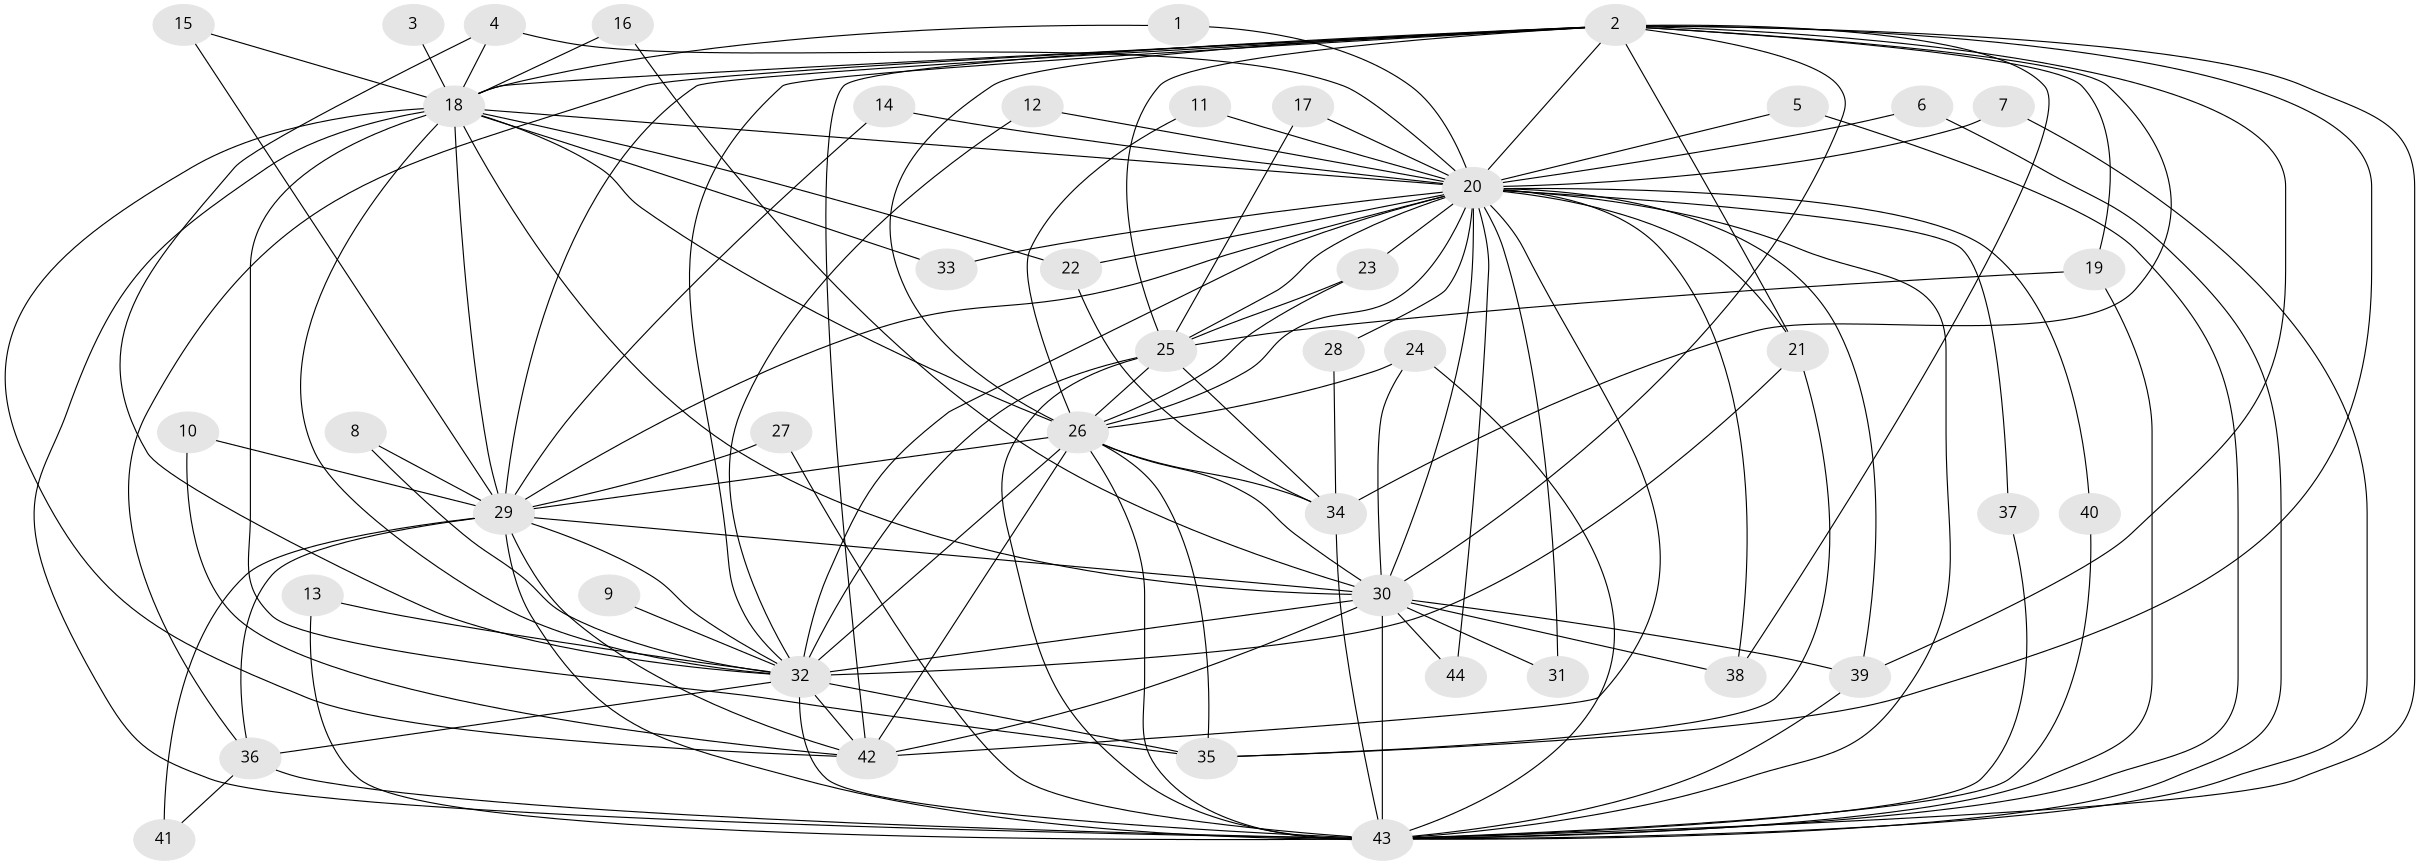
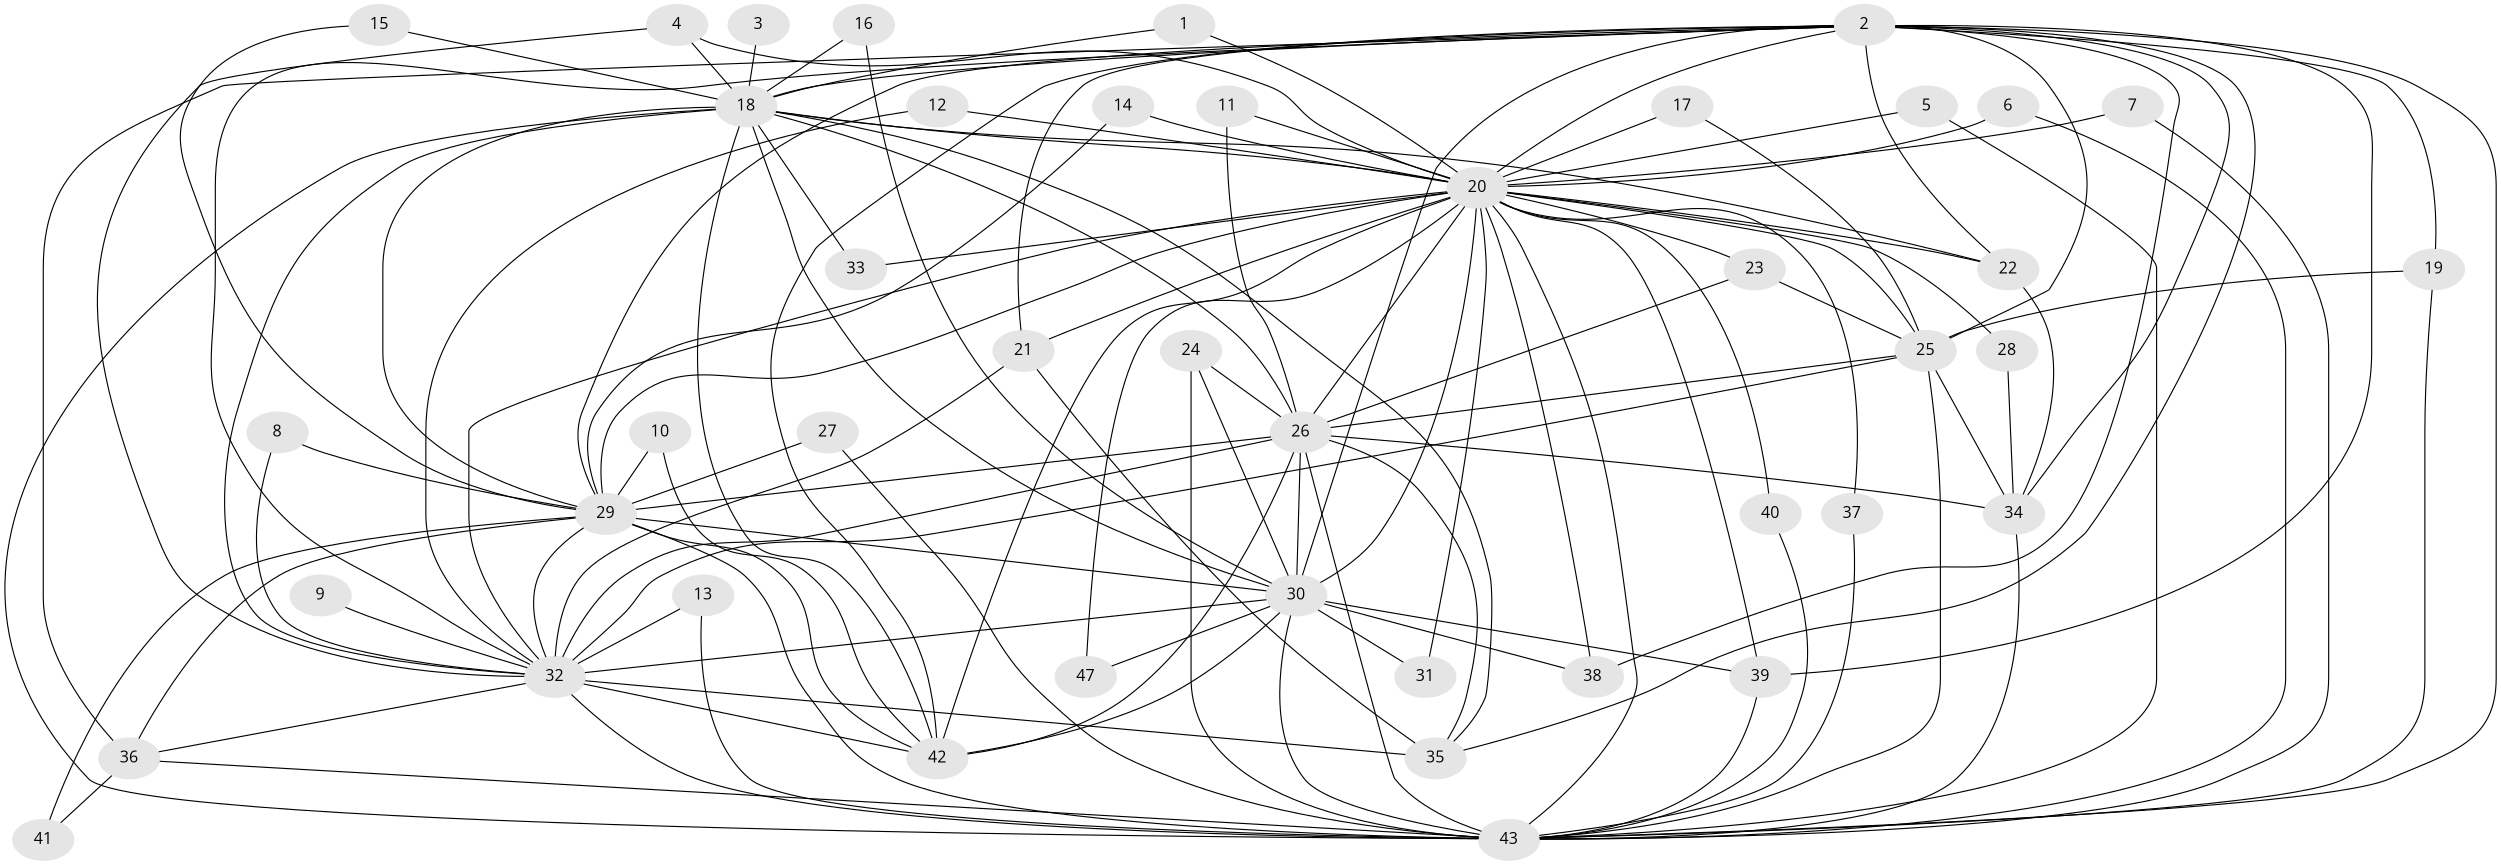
edge "2" -- "26": now "2" -- "22"
node "44": label "44" -> "47"
